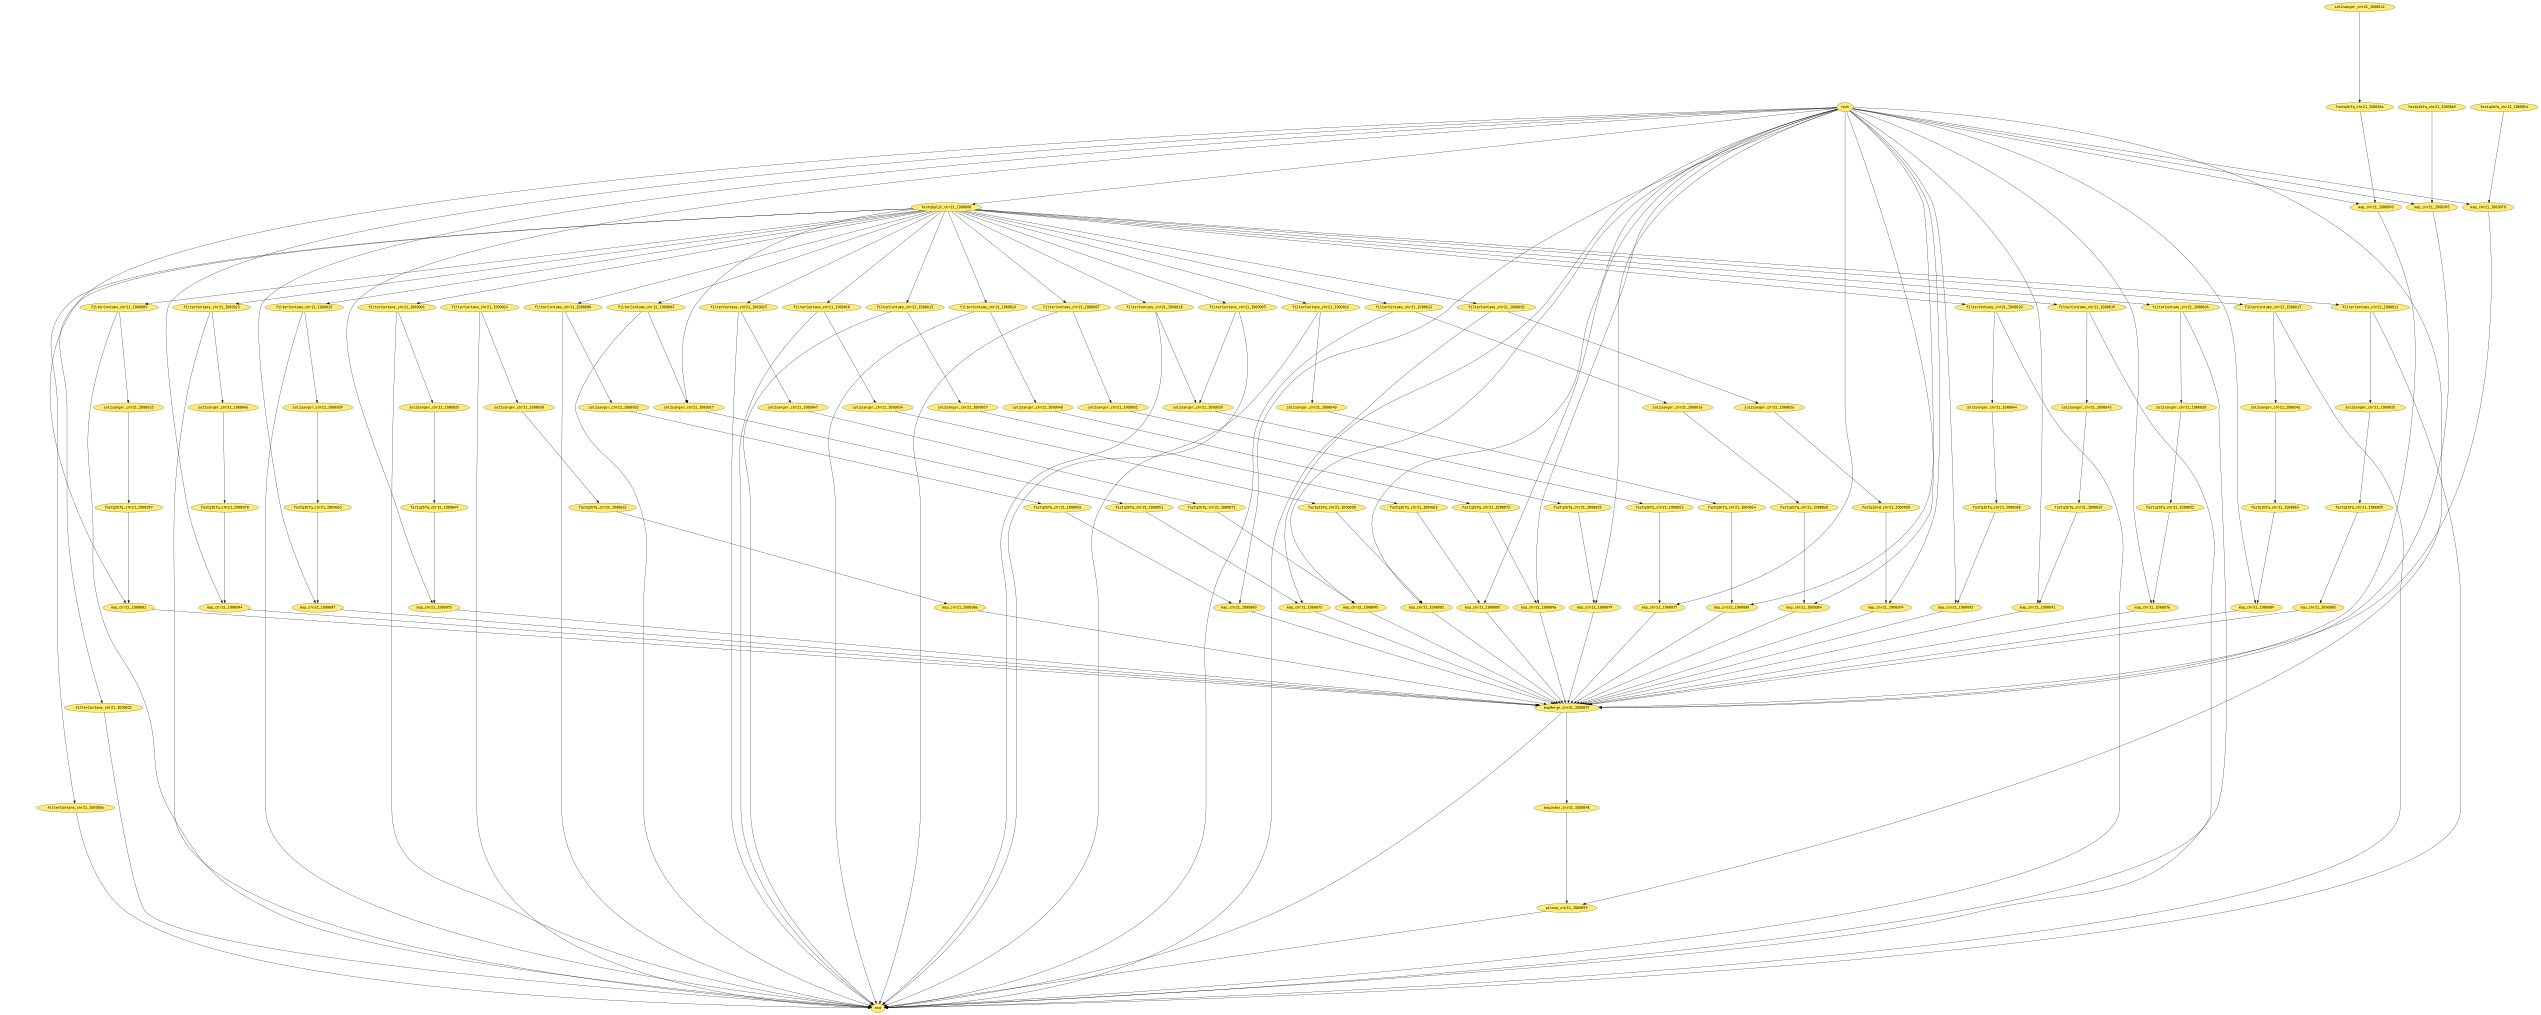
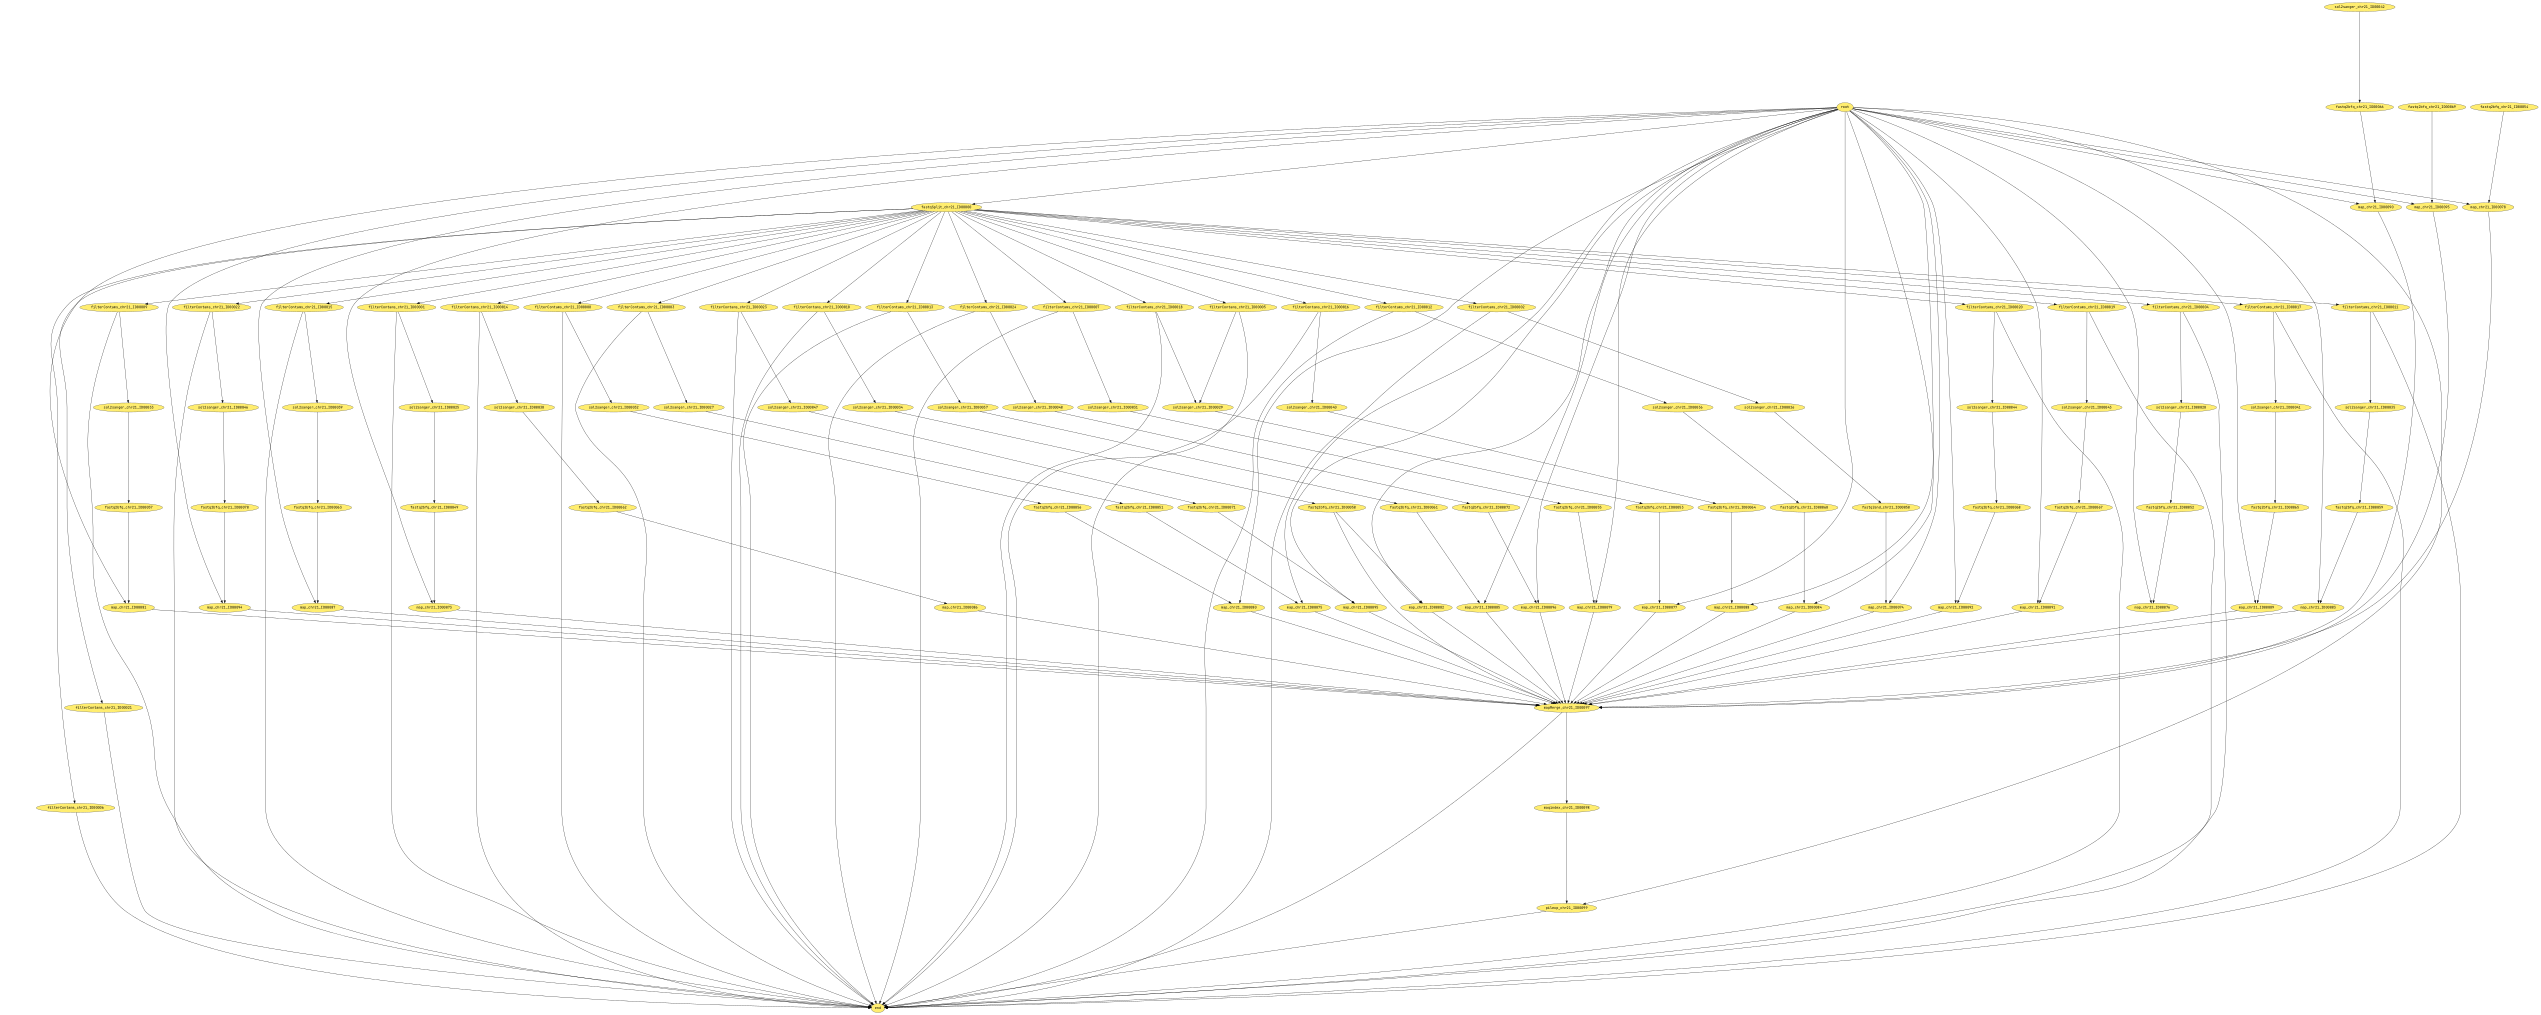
edge "root" -> "map_chr21_ID00083": added
edge "fastqSplit_chr21_ID00000" -> "sol2sanger_chr21_ID00027": now "fastqSplit_chr21_ID00000" -> "filterContams_chr21_ID00014"
edge "map_chr21_ID00076" -> "mapMerge_chr21_ID00097": now "fastq2bfq_chr21_ID00058" -> "mapMerge_chr21_ID00097"
